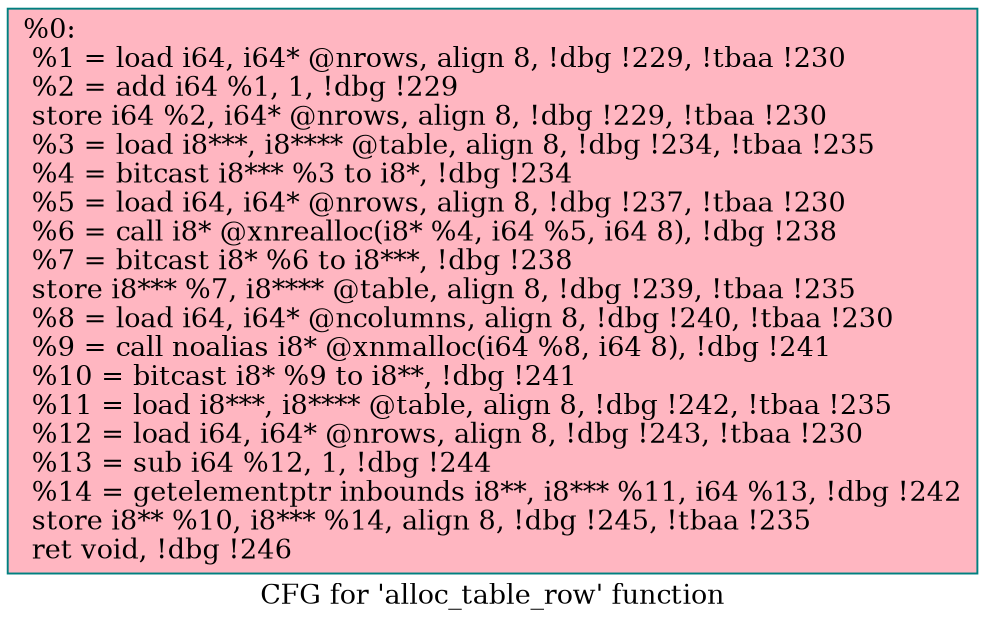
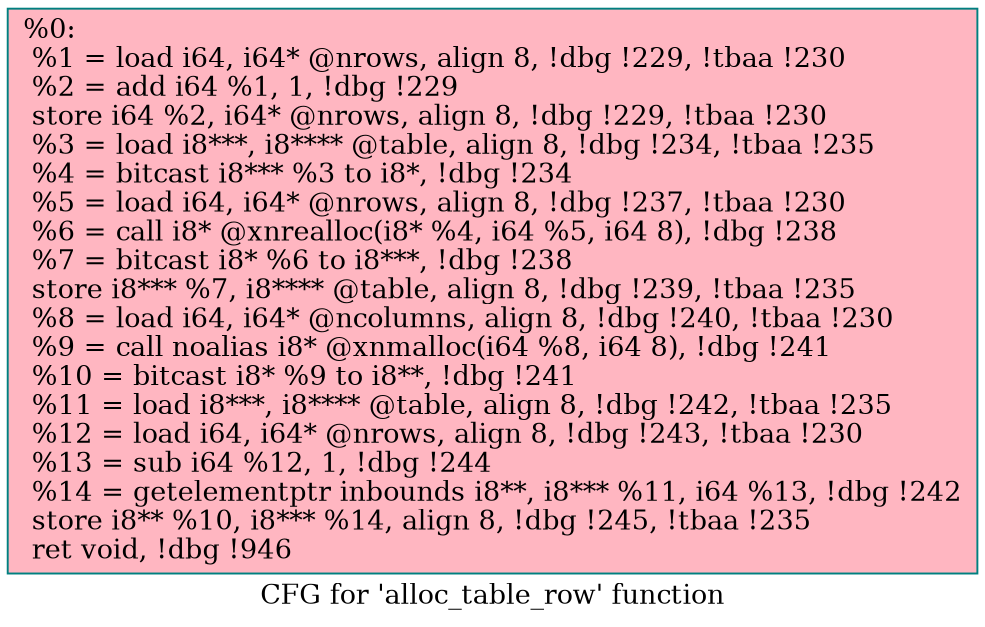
node "%0:": text "ret void, !dbg !246" -> "ret void, !dbg !946"
